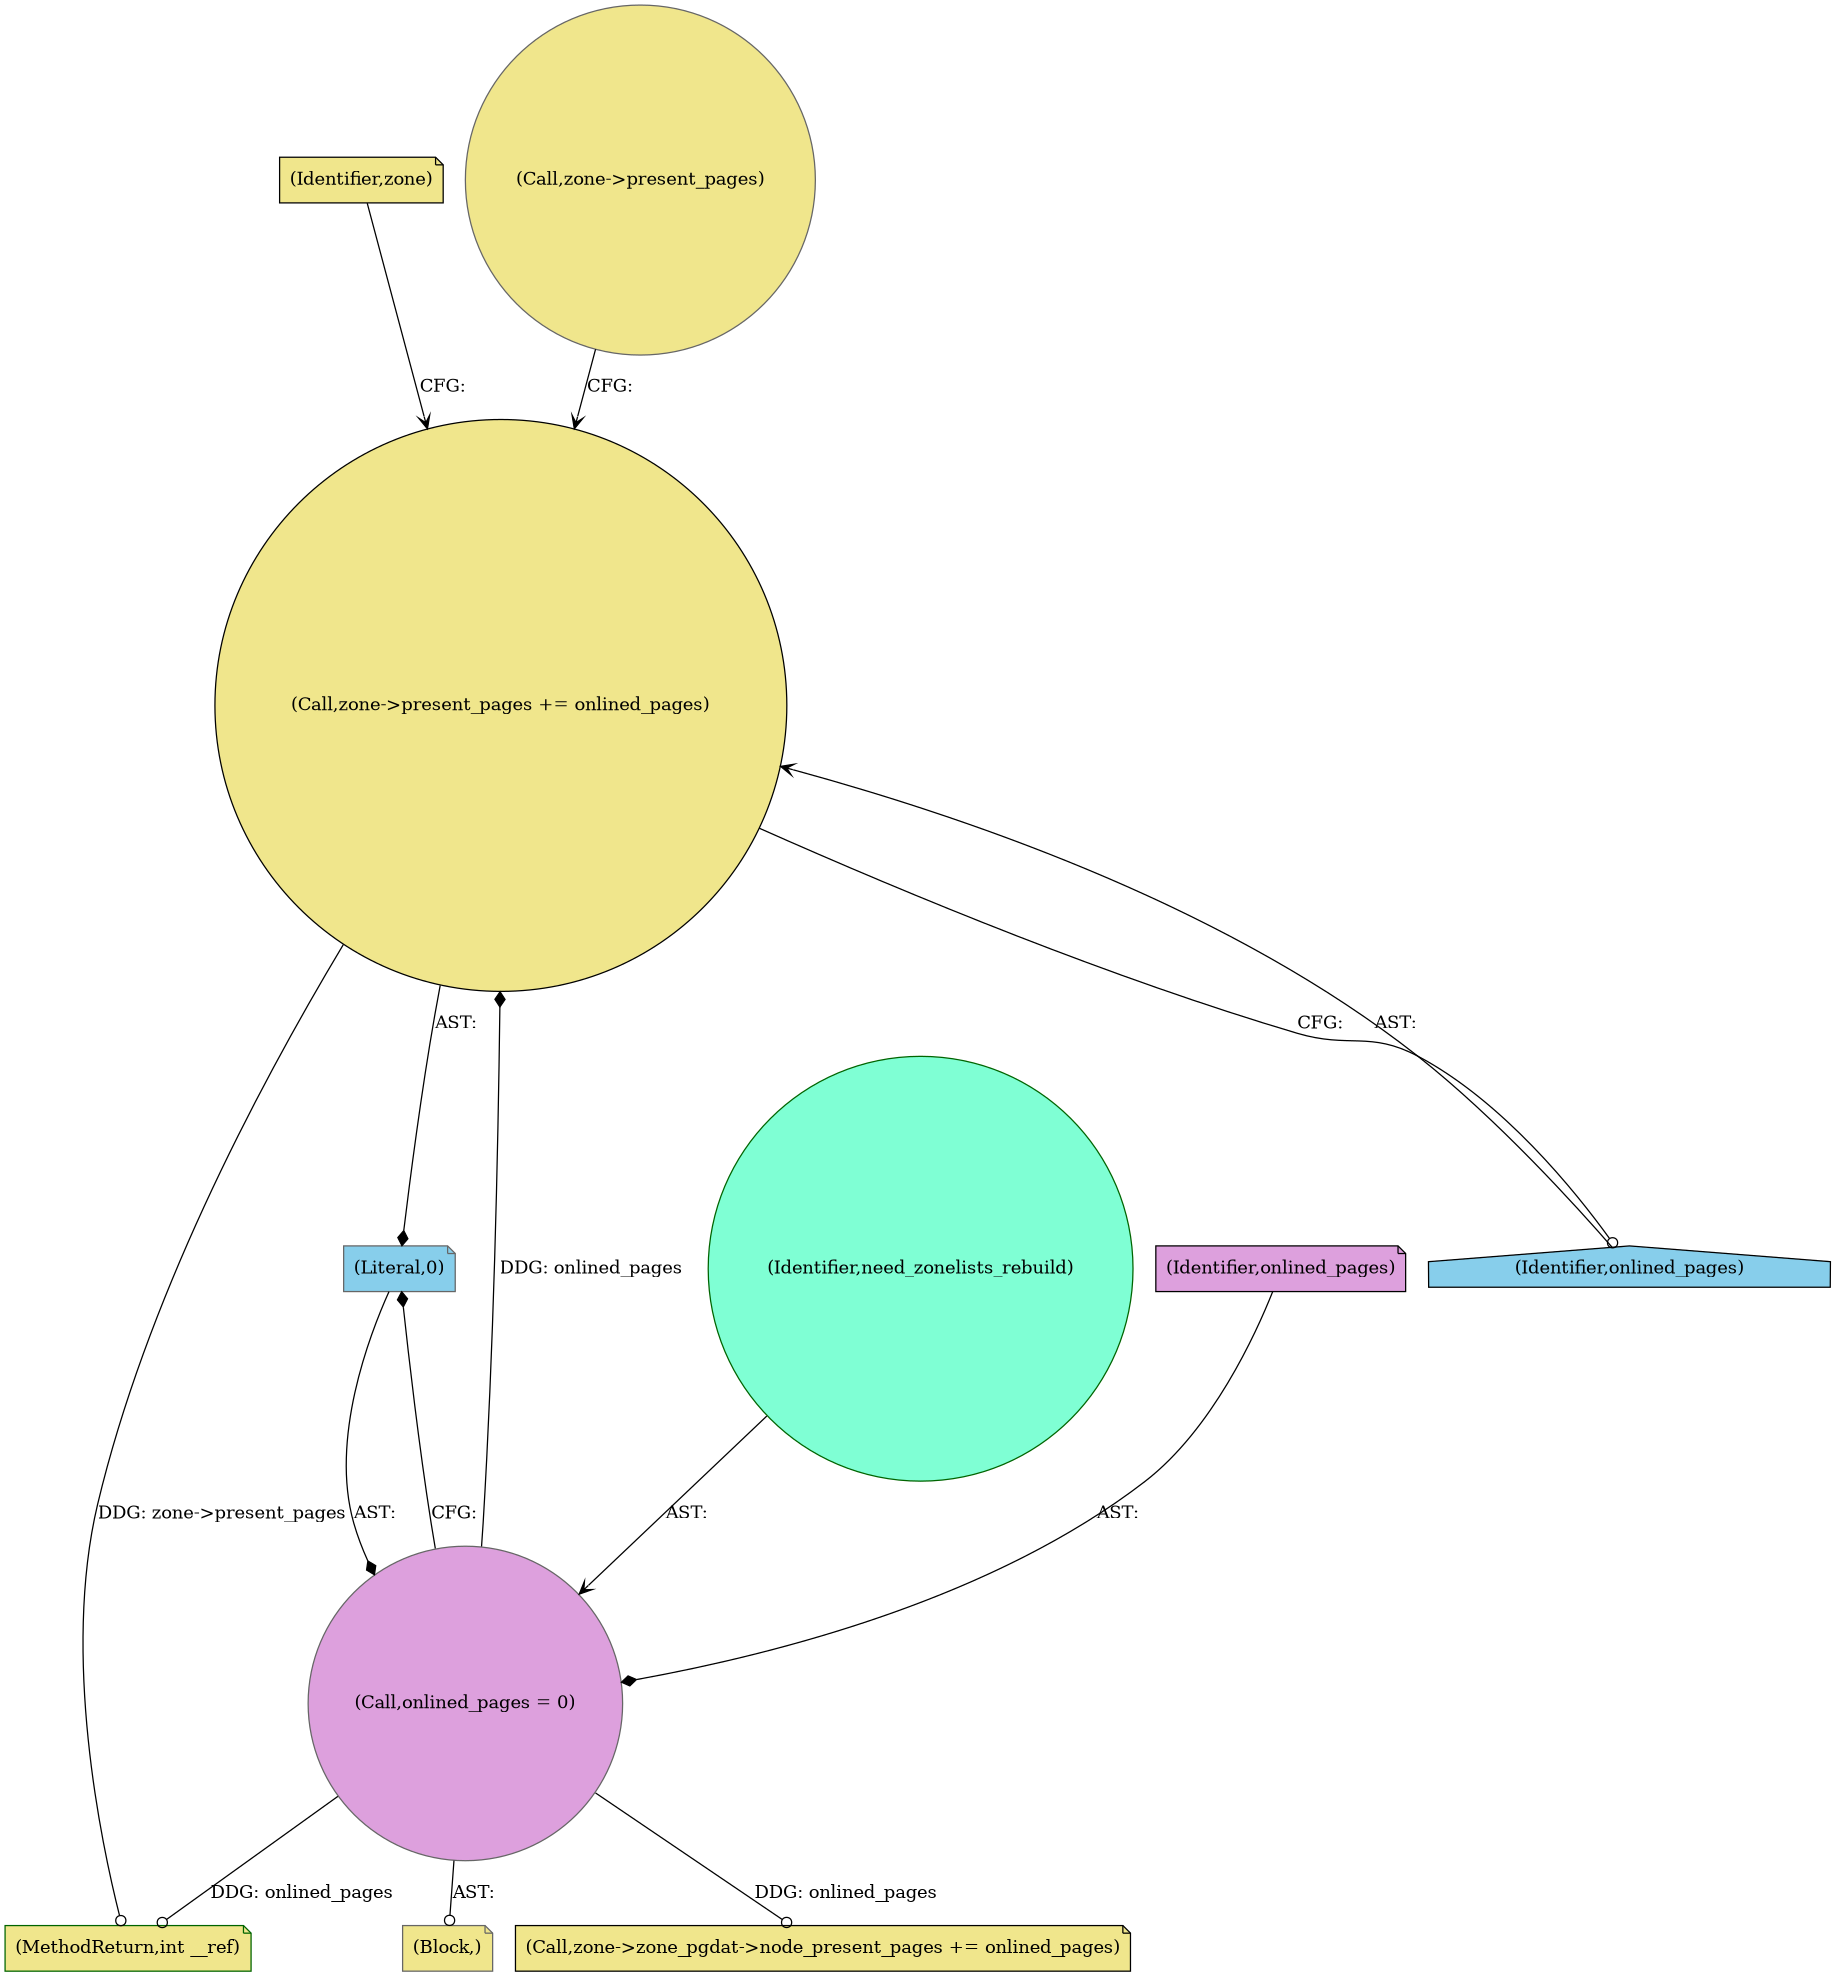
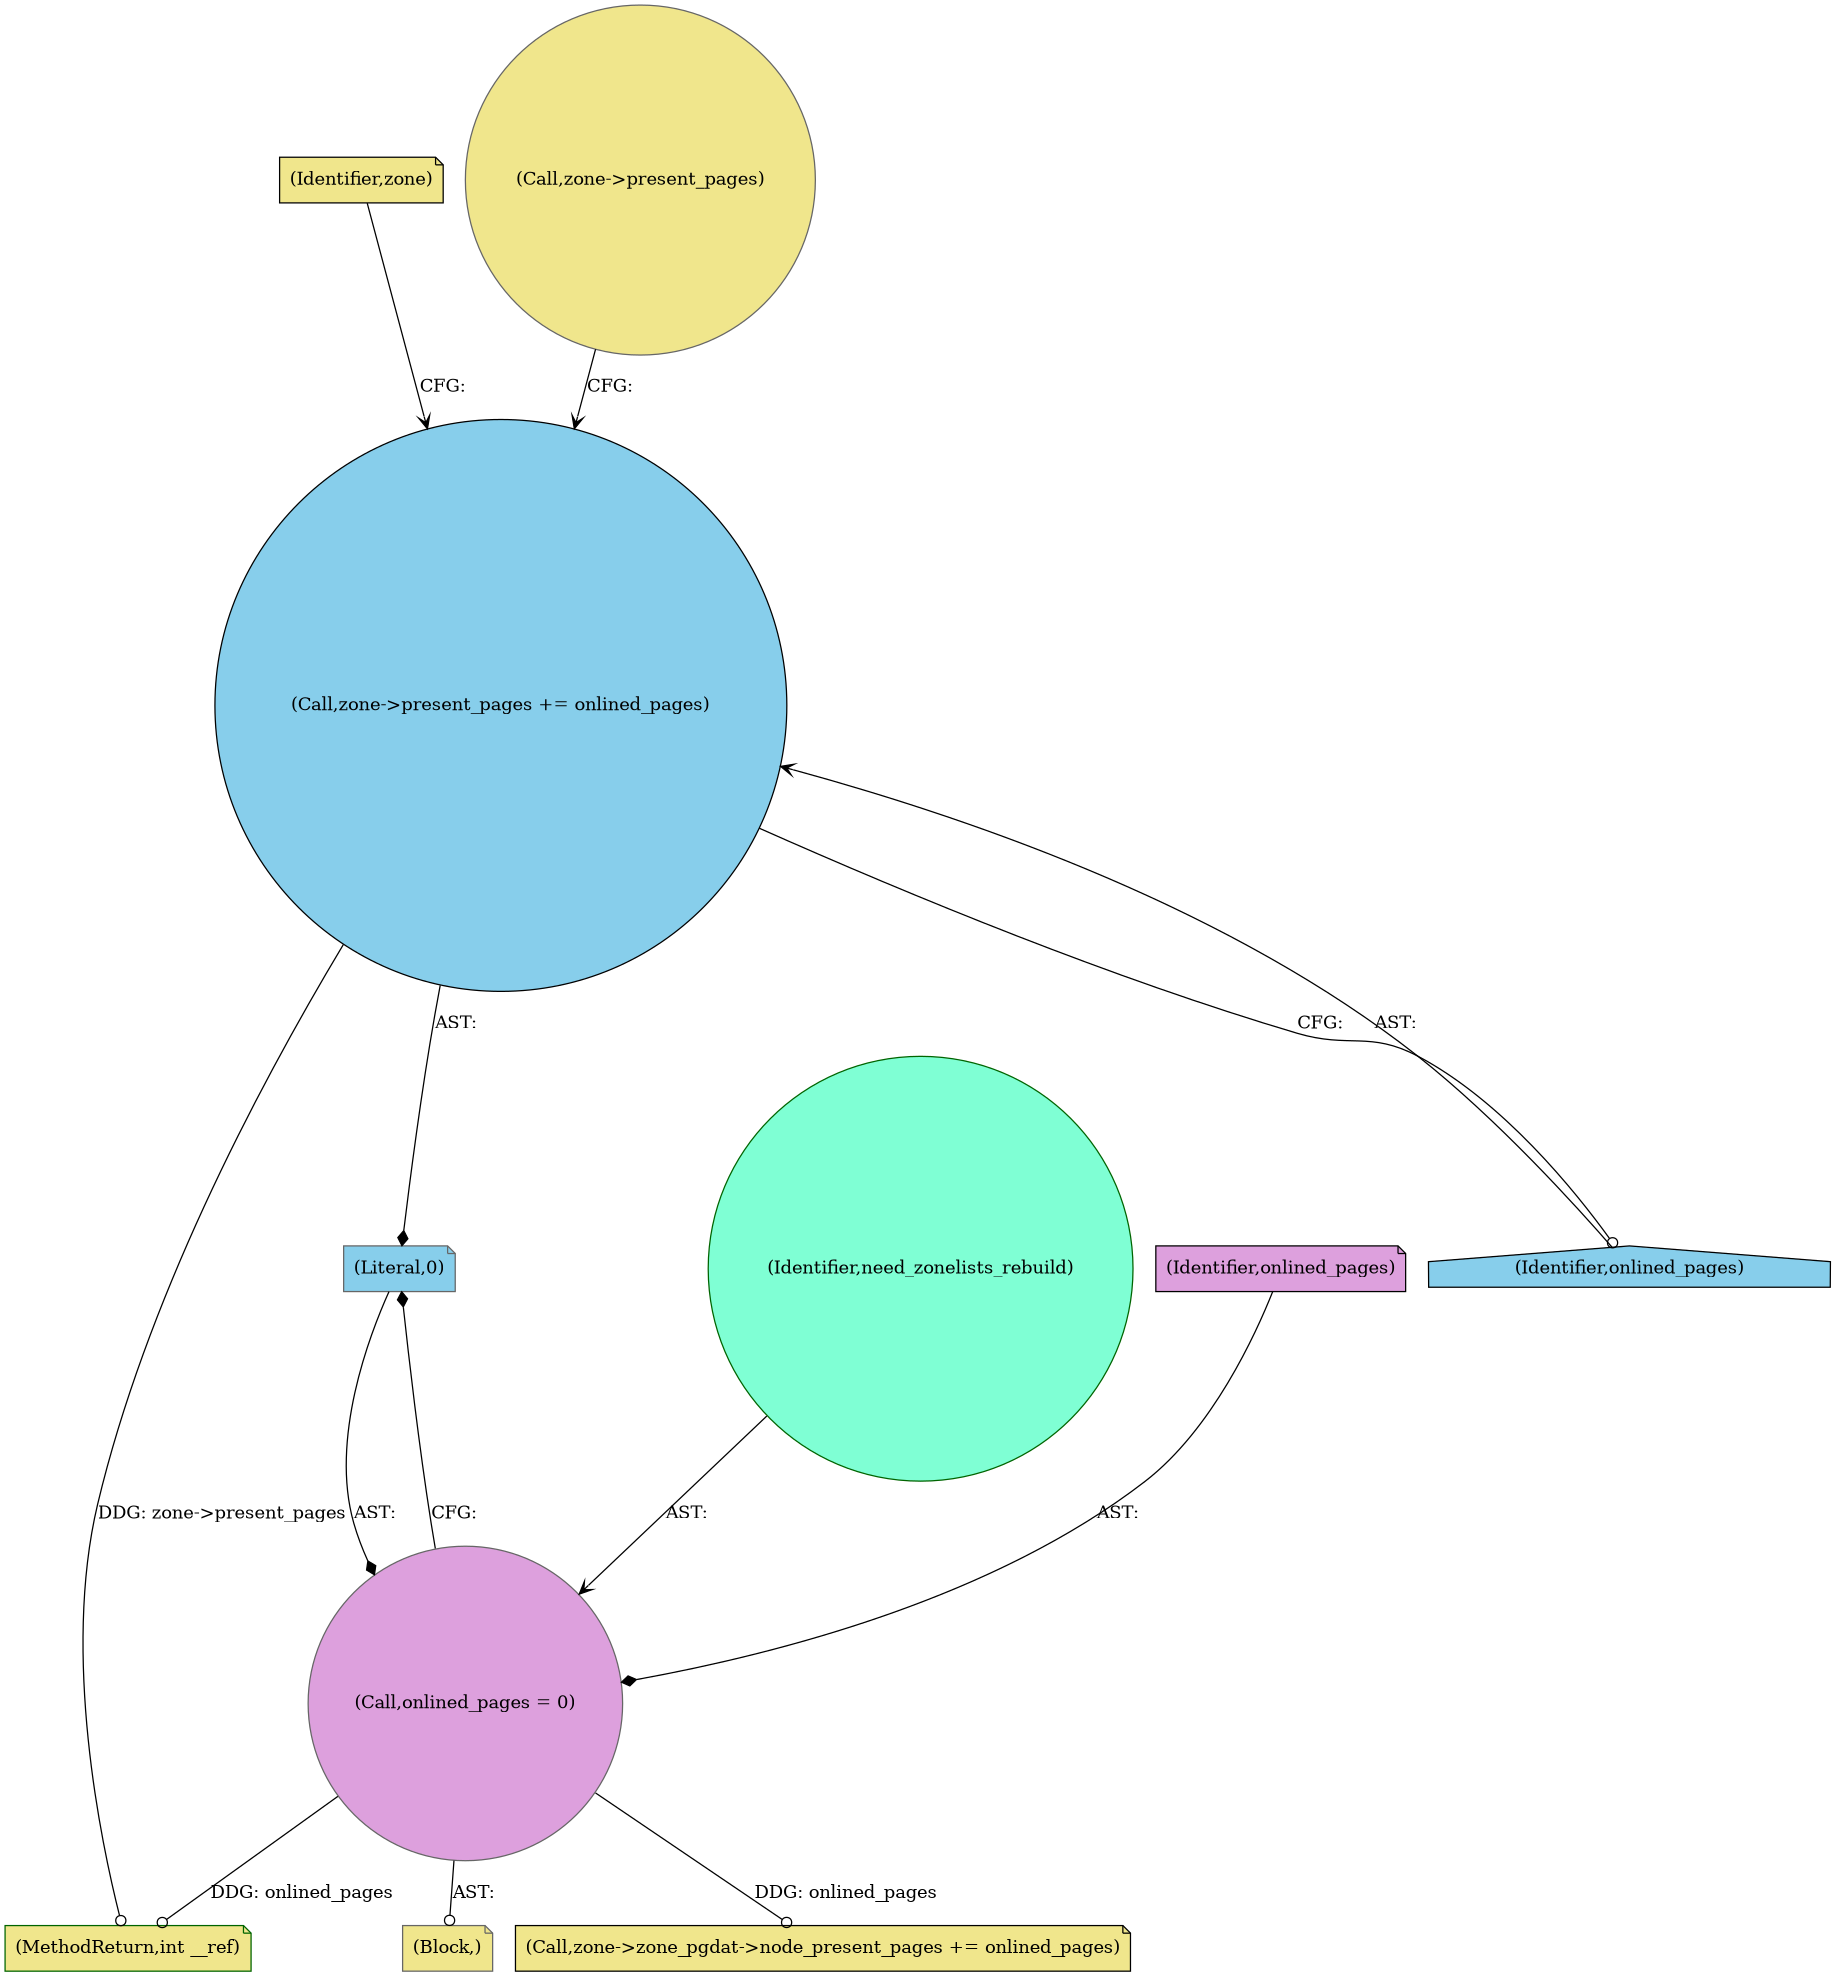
node "(Call,zone->present_pages += onlined_pages)": fillcolor khaki -> skyblue
edge "(Call,onlined_pages = 0)" -> "(Call,zone->present_pages += onlined_pages)": removed, label "DDG: onlined_pages"
